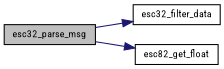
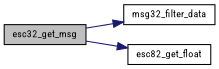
node "esc32_filter_data": label "esc32_filter_data" -> "msg32_filter_data"
node "esc32_parse_msg": label "esc32_parse_msg" -> "esc32_get_msg"
